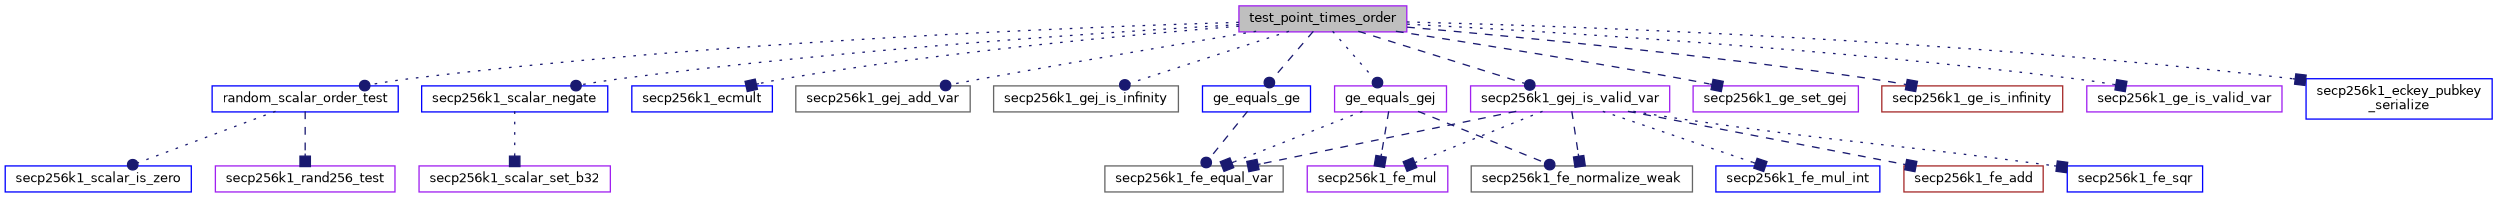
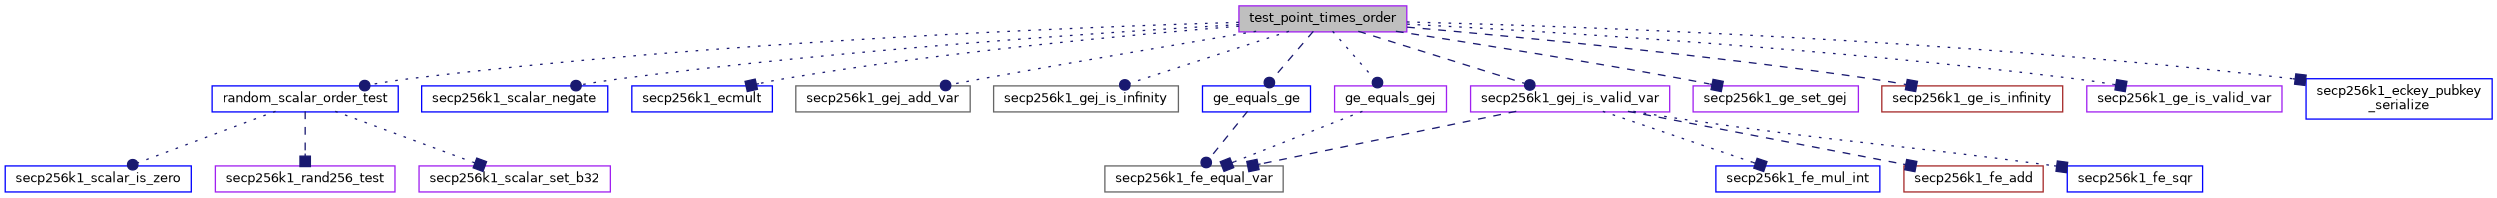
edge "secp256k1_scalar_negate" -> "secp256k1_scalar_set_b32": now "random_scalar_order_test" -> "secp256k1_scalar_set_b32"
node "secp256k1_fe_mul": removed
node "secp256k1_fe_normalize_weak": removed
